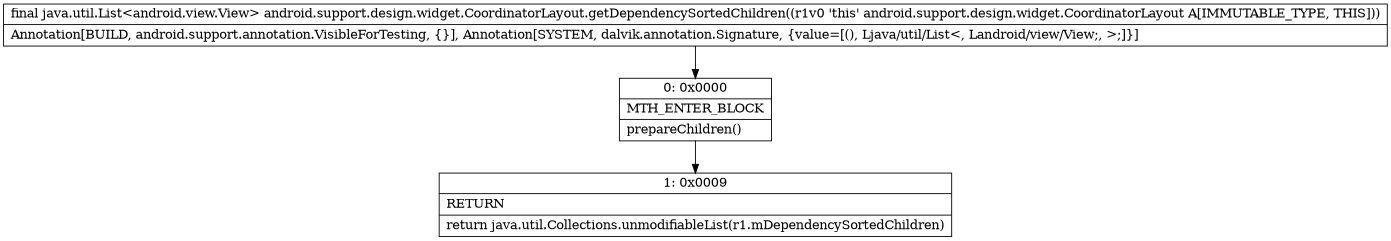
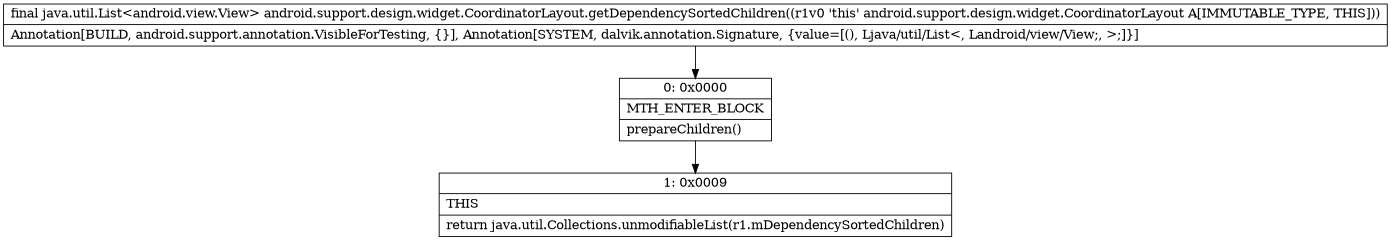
node "1: 0x0009": text "RETURN" -> "THIS"
